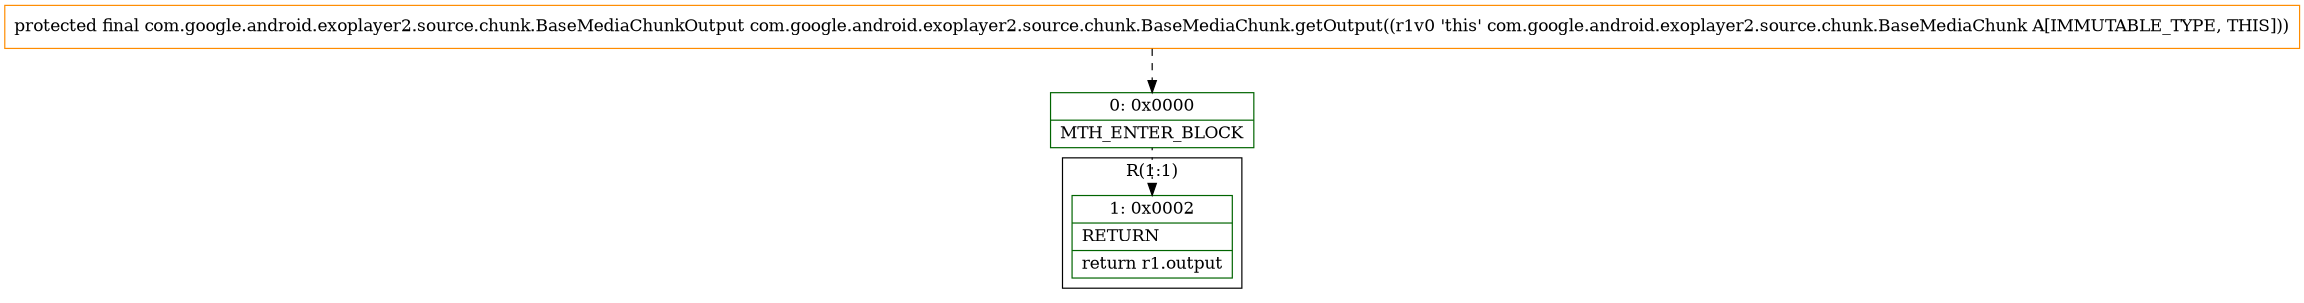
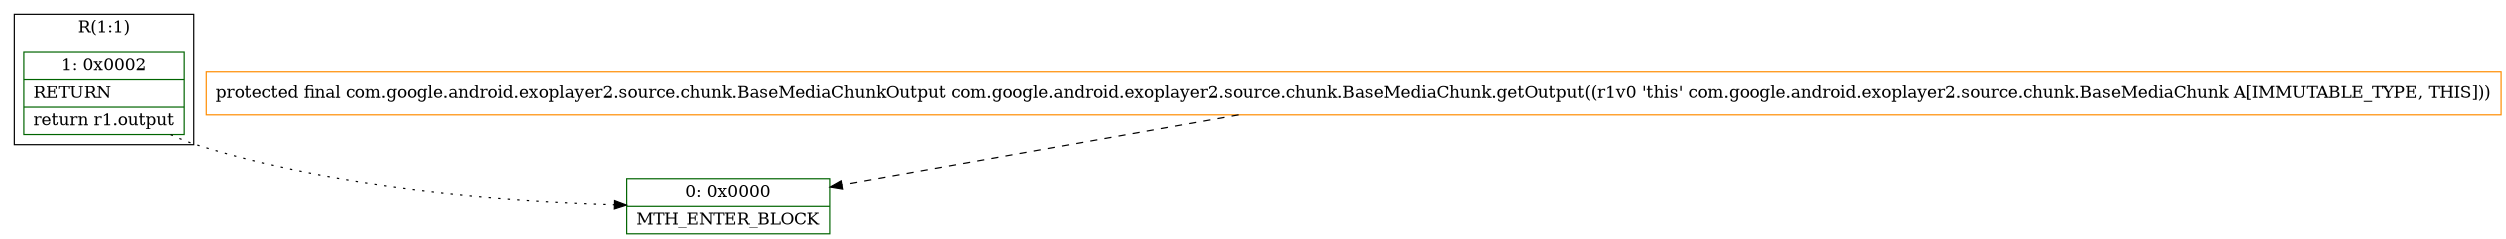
edge "0: 0x0000" -> "1: 0x0002": reversed
